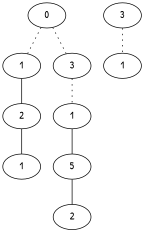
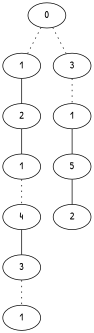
node "4": added
